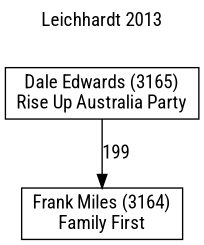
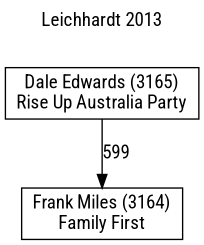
edge "Dale Edwards (3165) Rise Up Australia Party" -> "Frank Miles (3164) Family First": label "199" -> "599"
